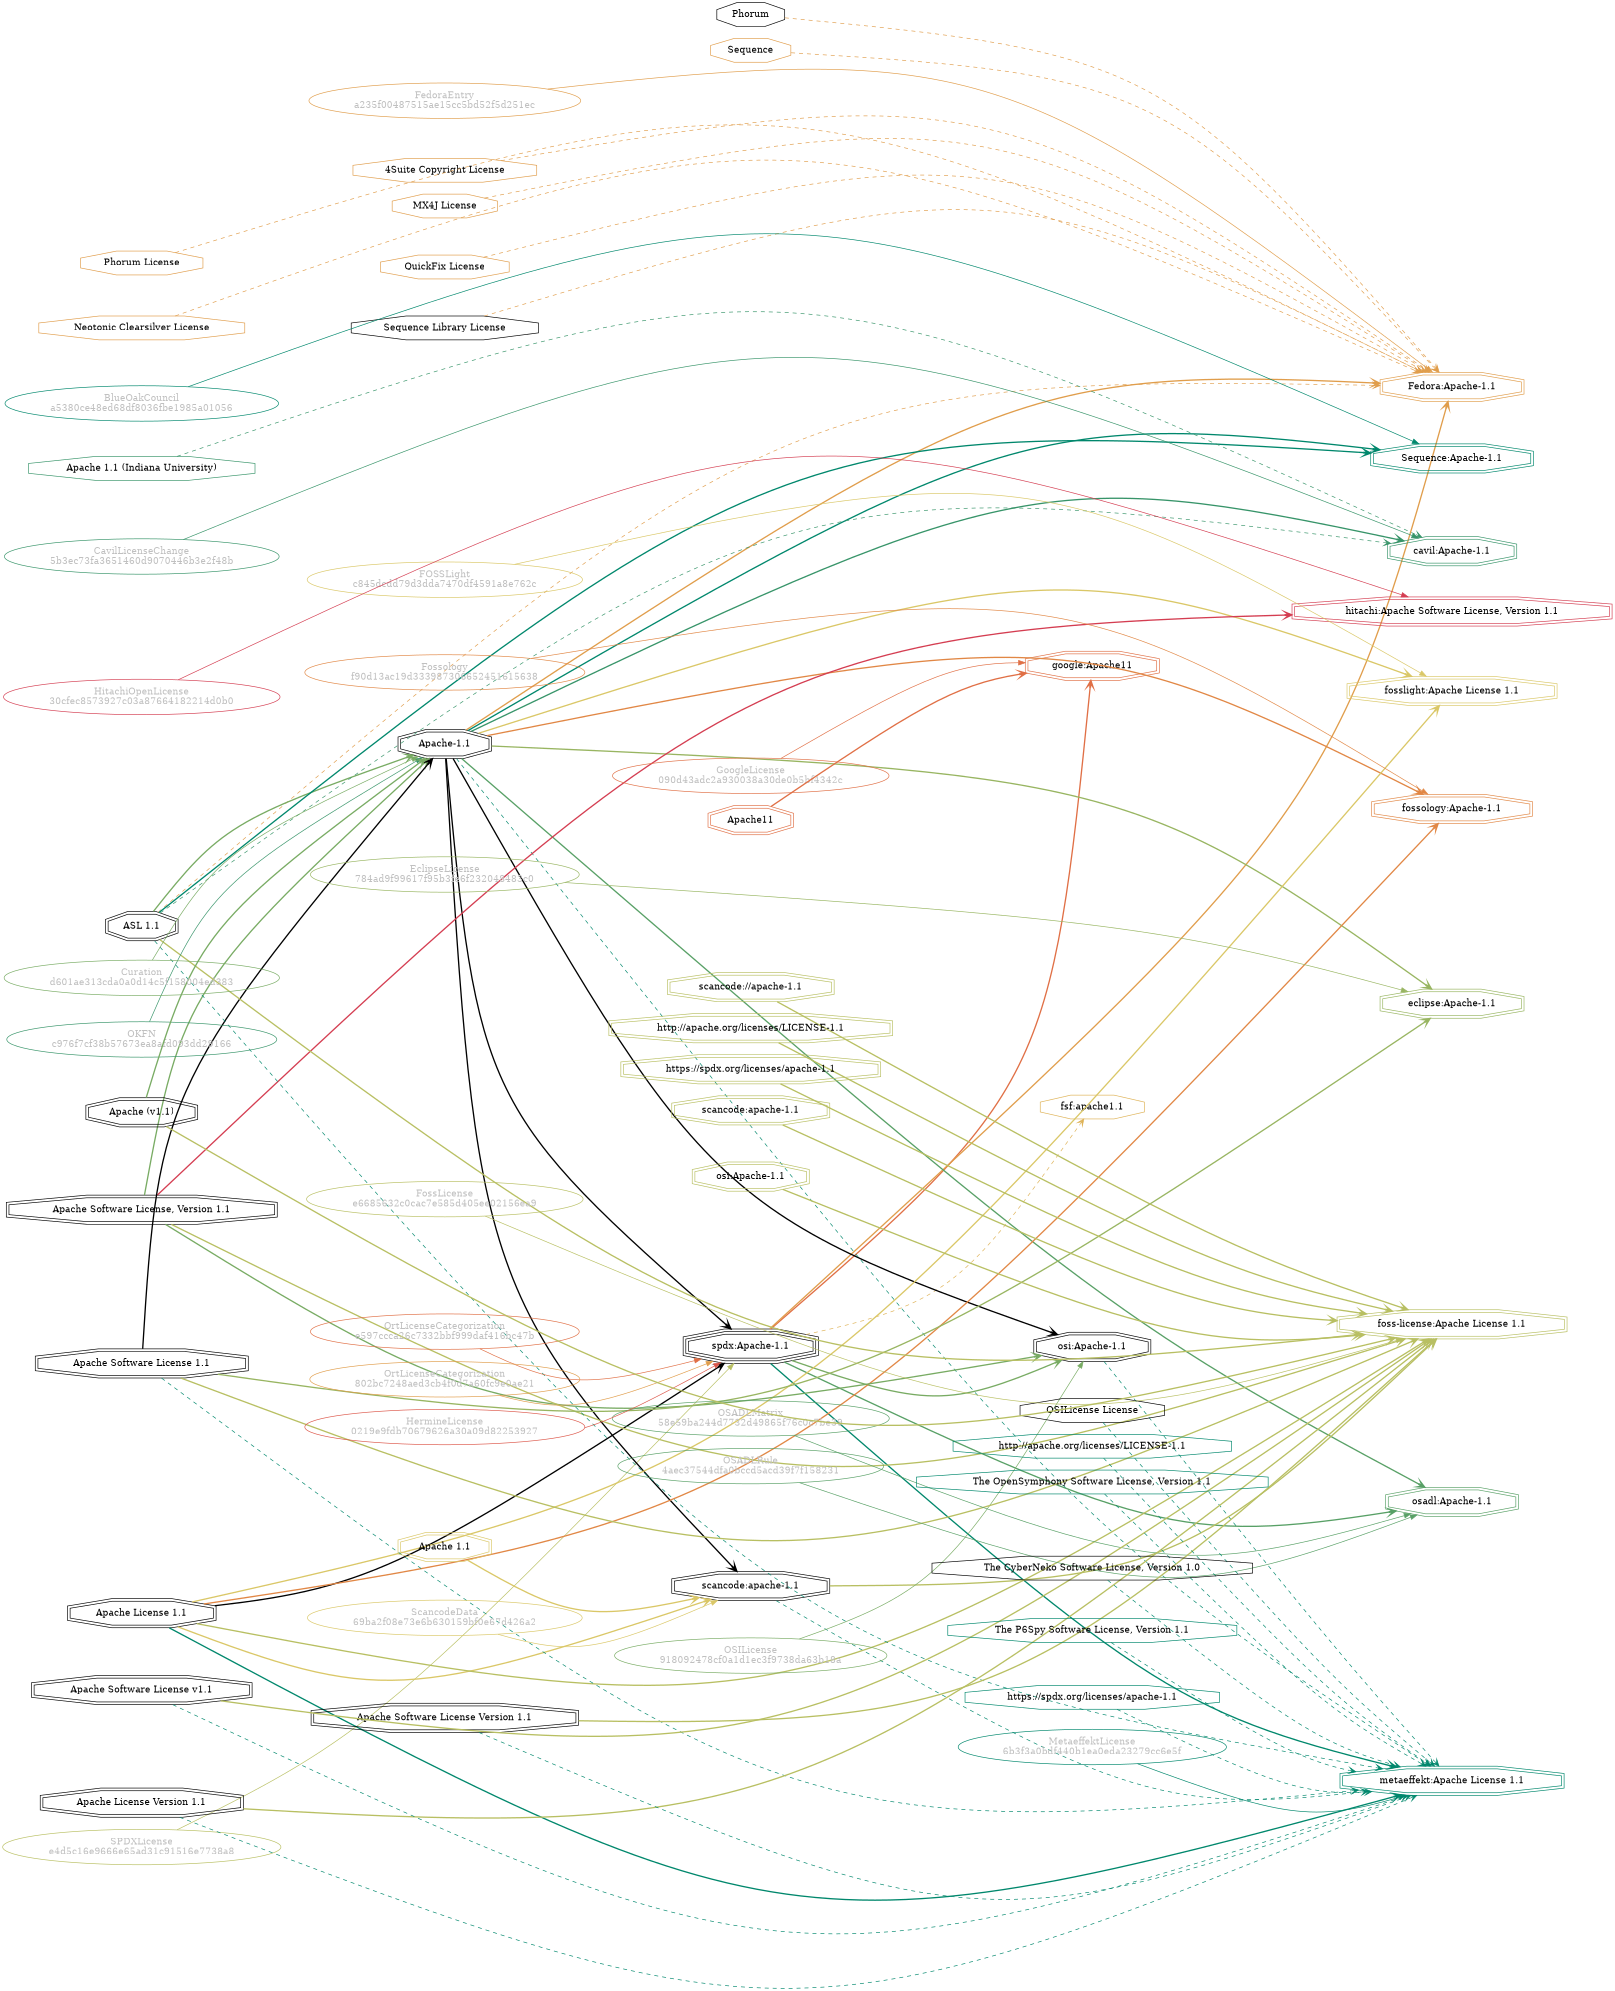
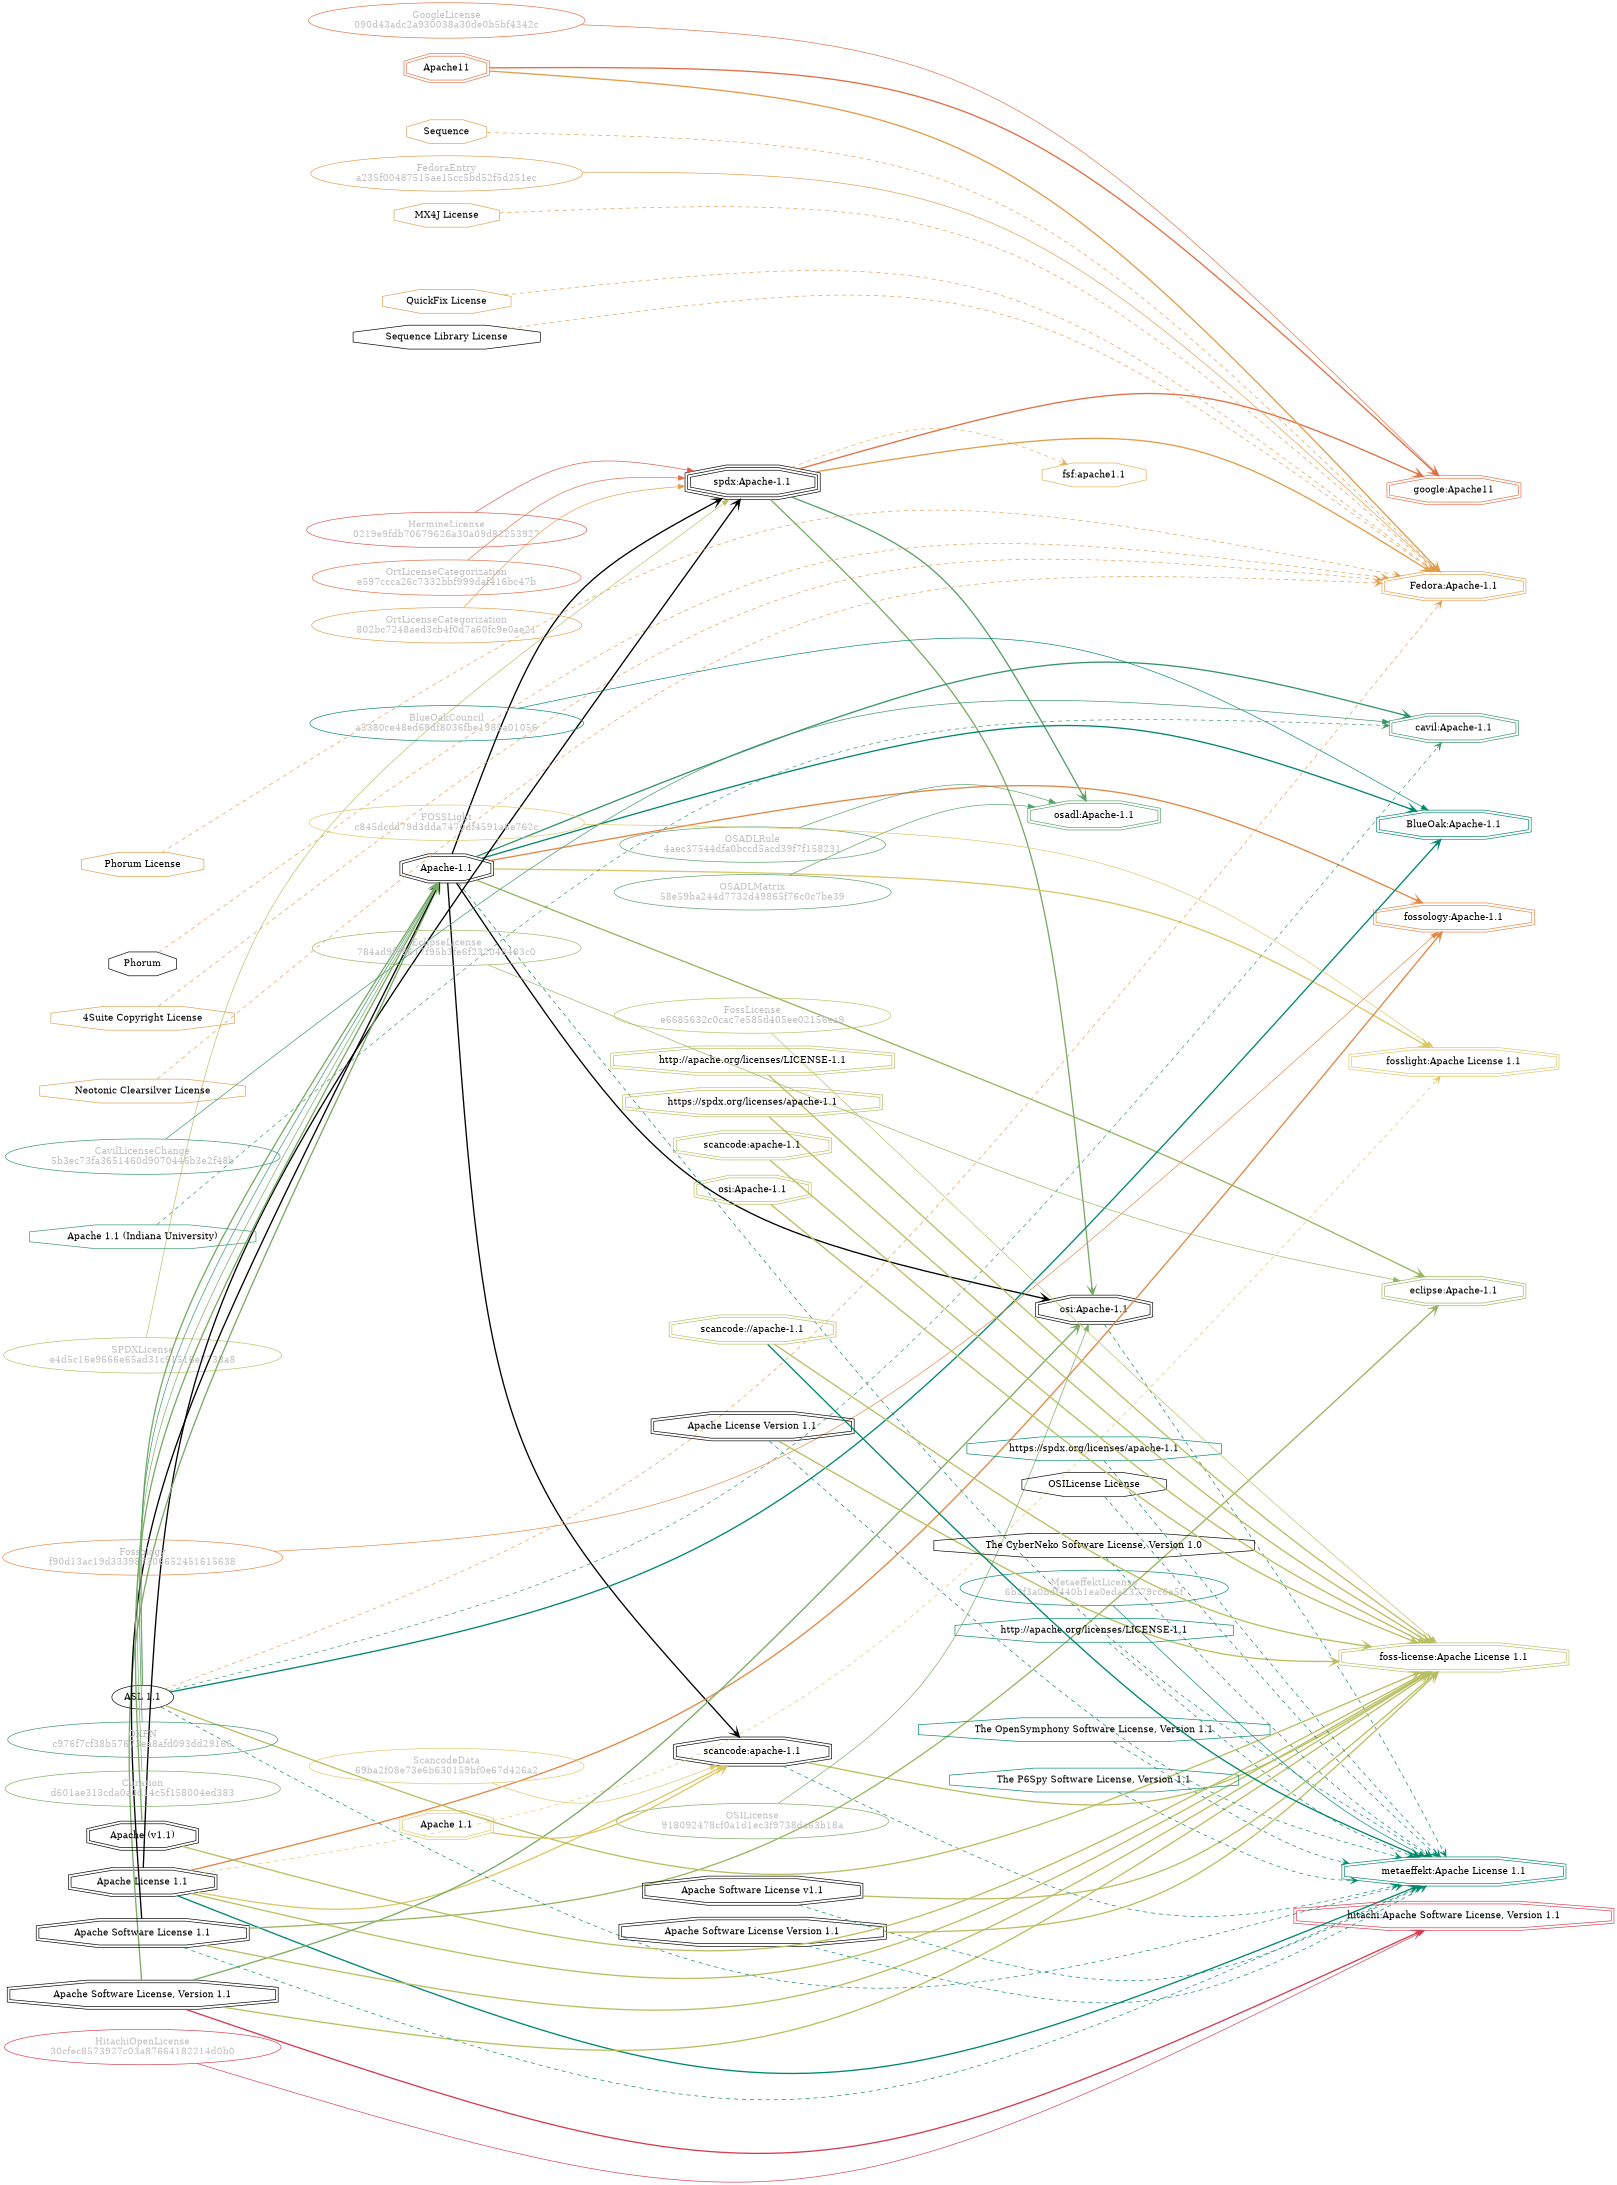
node "Sequence:Apache-1.1": label "Sequence:Apache-1.1" -> "BlueOak:Apache-1.1"
edge "Apache-1.1" -> "Fedora:Apache-1.1": now "Apache11" -> "Fedora:Apache-1.1"
node "ASL 1.1": shape doubleoctagon -> ellipse
edge "Apache-1.1" -> "osadl:Apache-1.1": removed
edge "Apache License 1.1" -> "fosslight:Apache License 1.1": style bold -> dashed
edge "spdx:Apache-1.1" -> "metaeffekt:Apache License 1.1": now "scancode://apache-1.1" -> "metaeffekt:Apache License 1.1"
